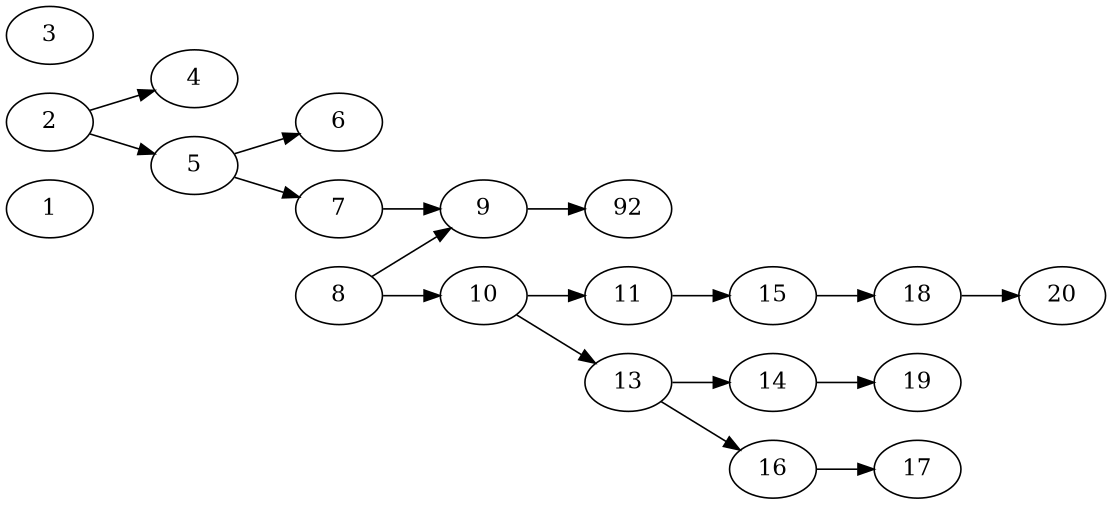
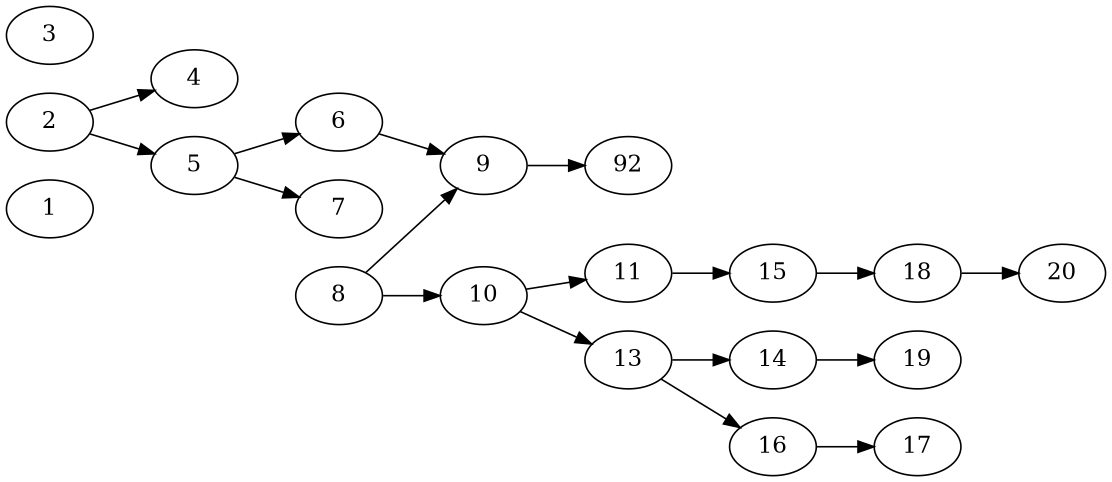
edge "7" -> "9": now "6" -> "9"
